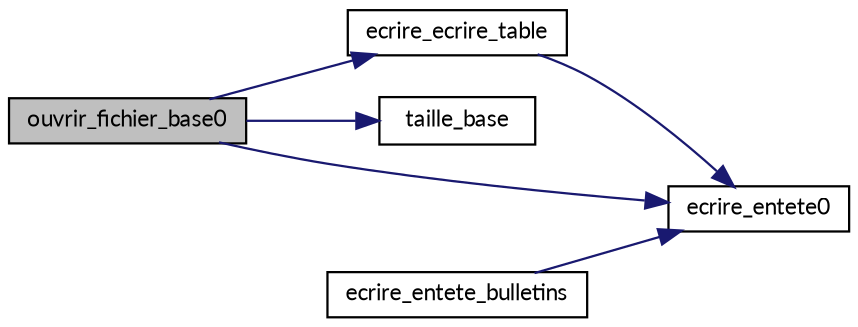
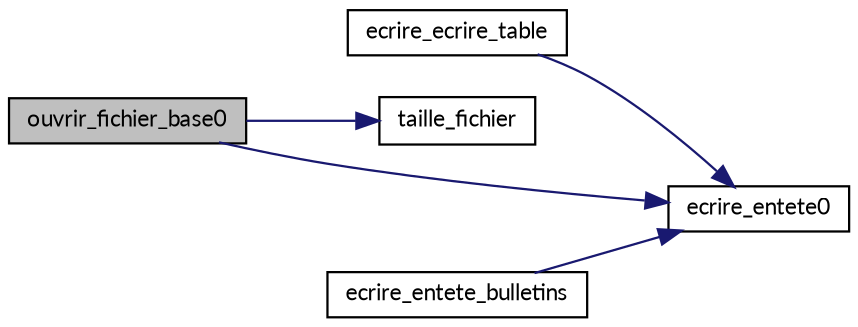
edge "ouvrir_fichier_base0" -> "ecrire_ecrire_table": removed
node "taille_base": label "taille_base" -> "taille_fichier"
